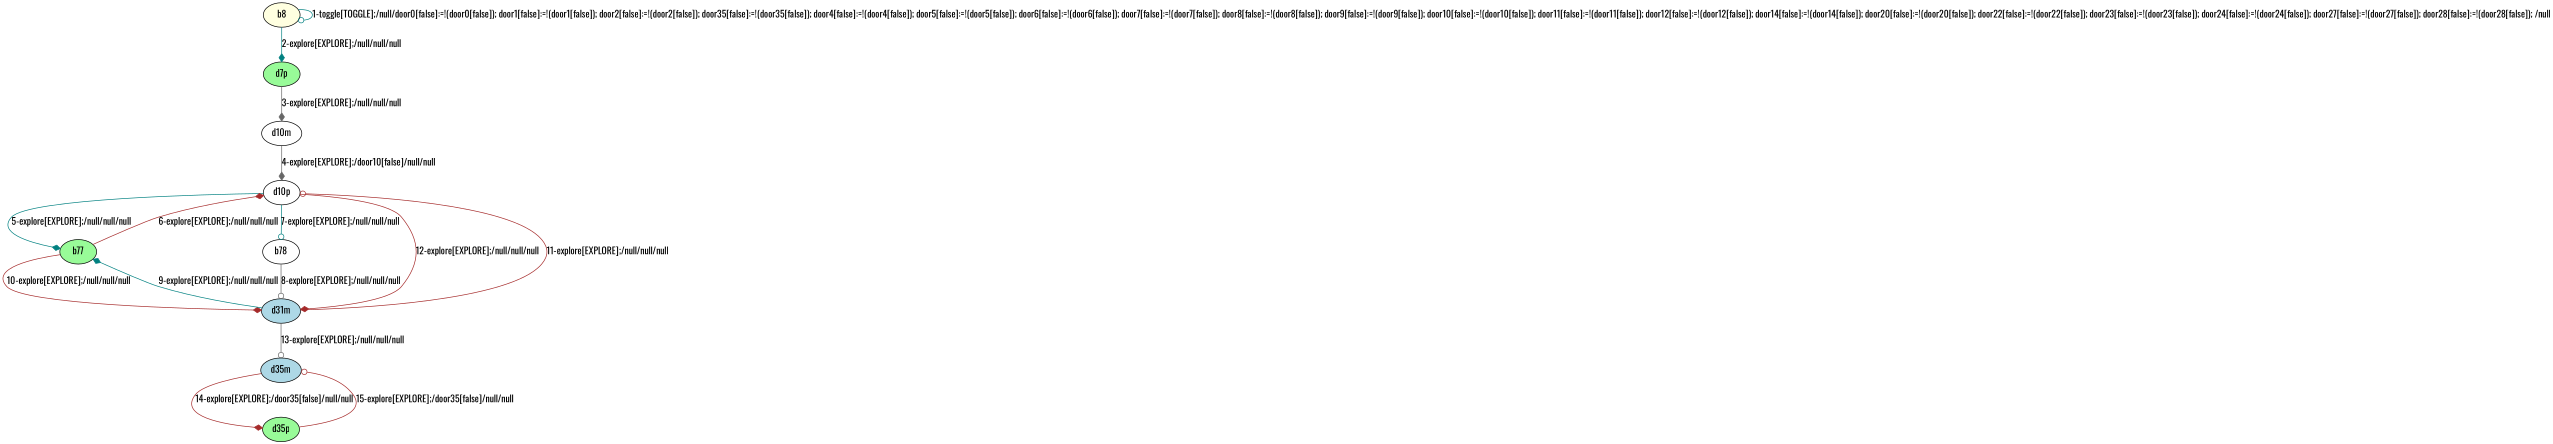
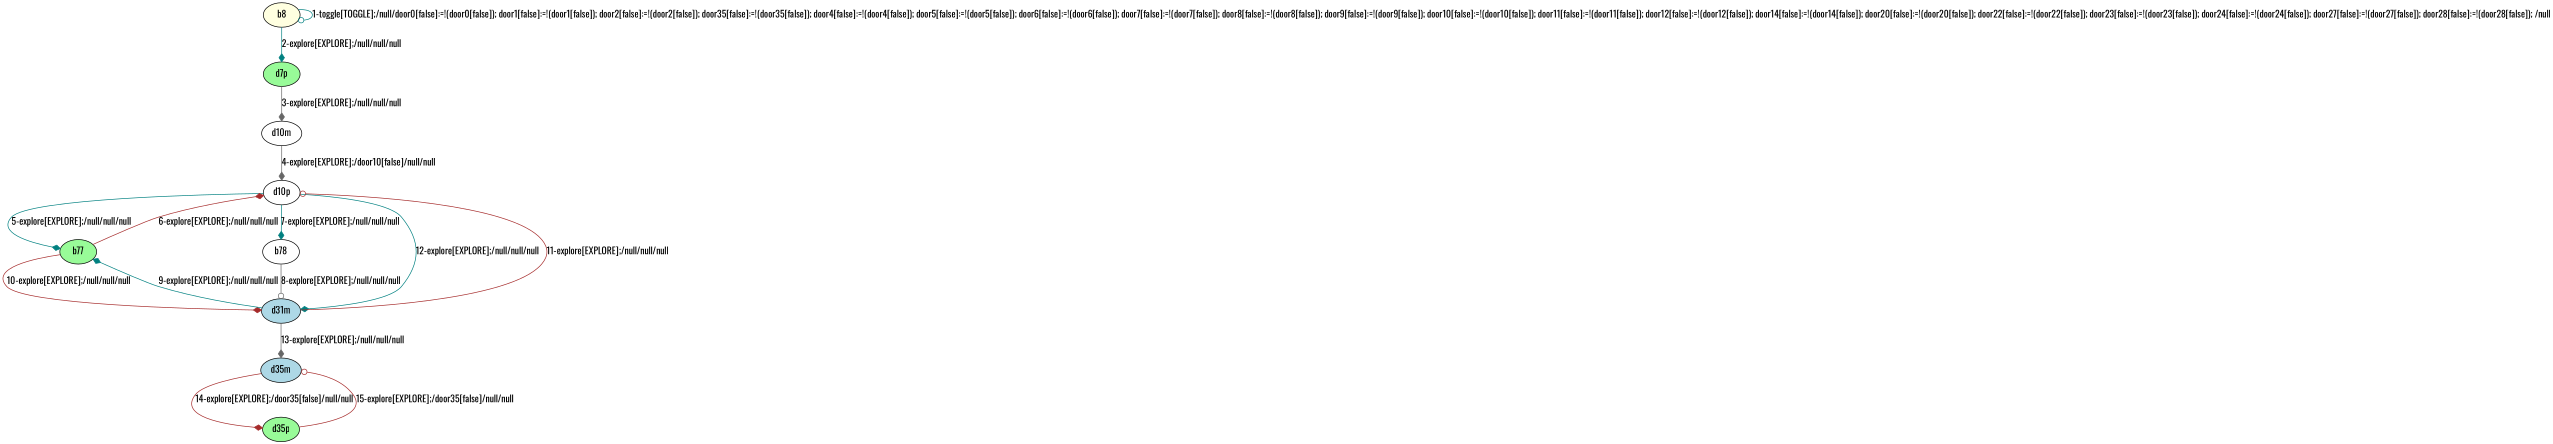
edge "d10p" -> "b78": arrowhead odot -> diamond
edge "d10p" -> "d31m": color brown -> teal
edge "d31m" -> "d35m": arrowhead odot -> diamond
